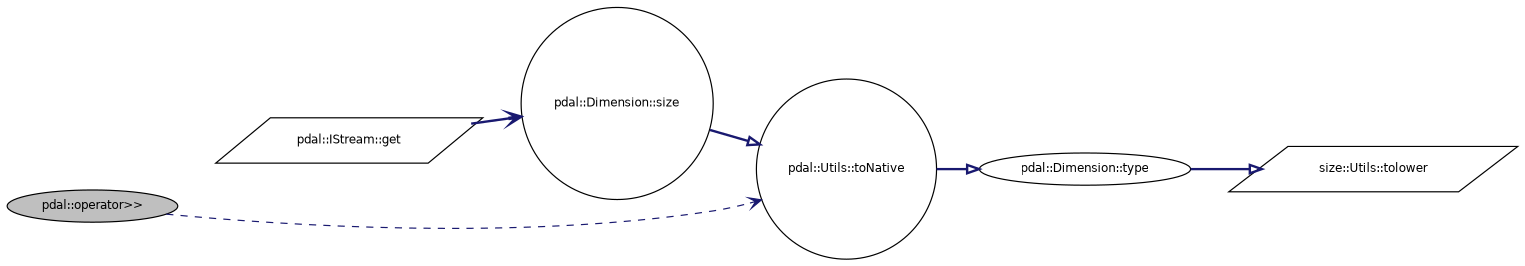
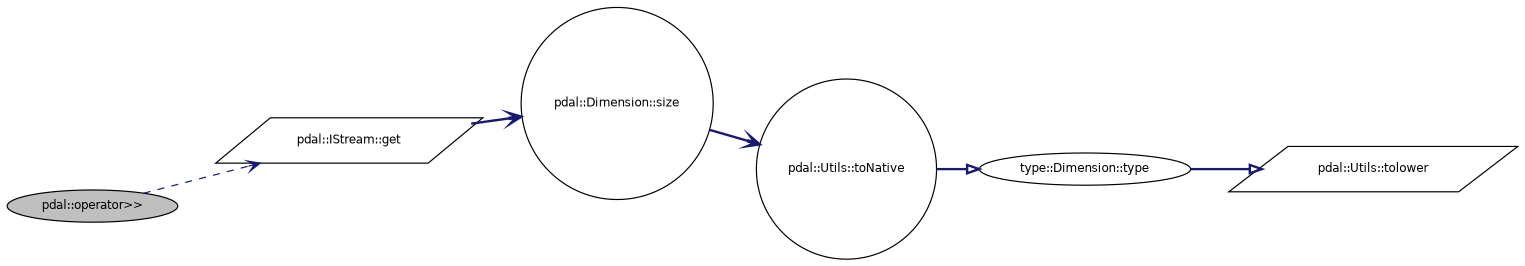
edge "pdal::Dimension::size" -> "pdal::Utils::toNative": arrowhead onormal -> vee
node "pdal::Dimension::type": label "pdal::Dimension::type" -> "type::Dimension::type"
node "size::Utils::tolower": label "size::Utils::tolower" -> "pdal::Utils::tolower"
edge "pdal::operator>>" -> "pdal::Utils::toNative": now "pdal::operator>>" -> "pdal::IStream::get"
